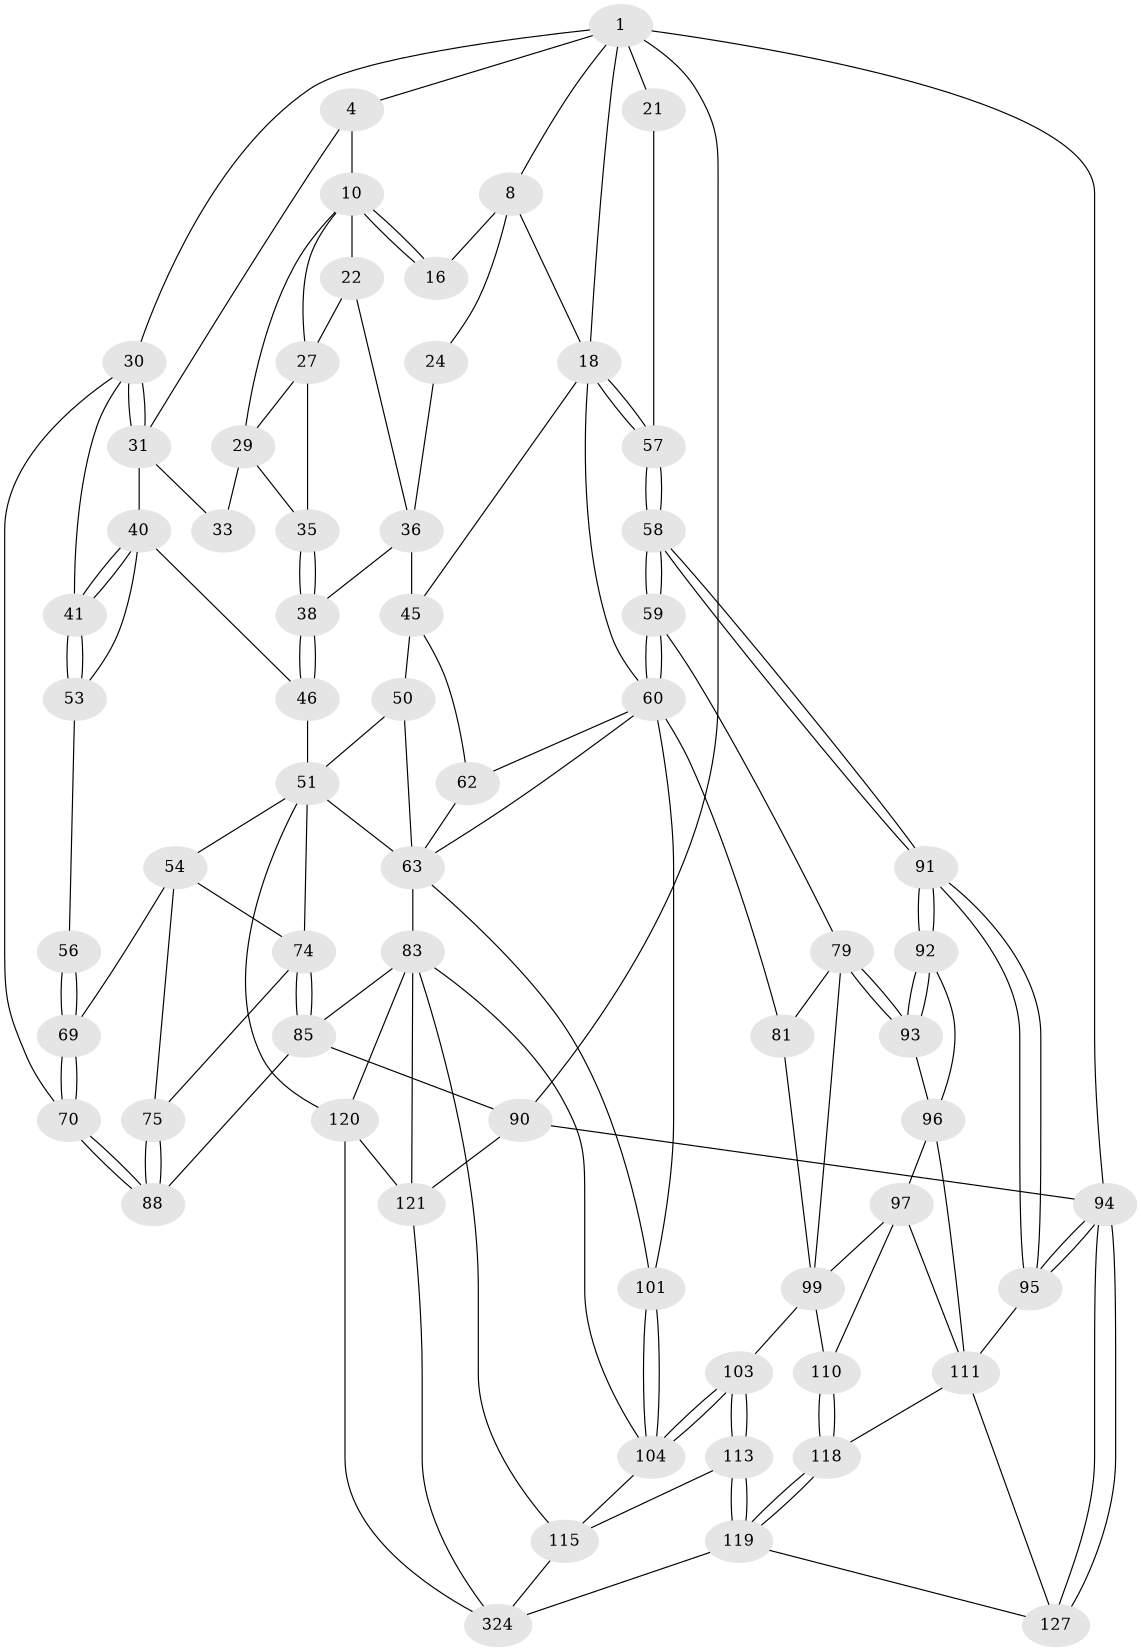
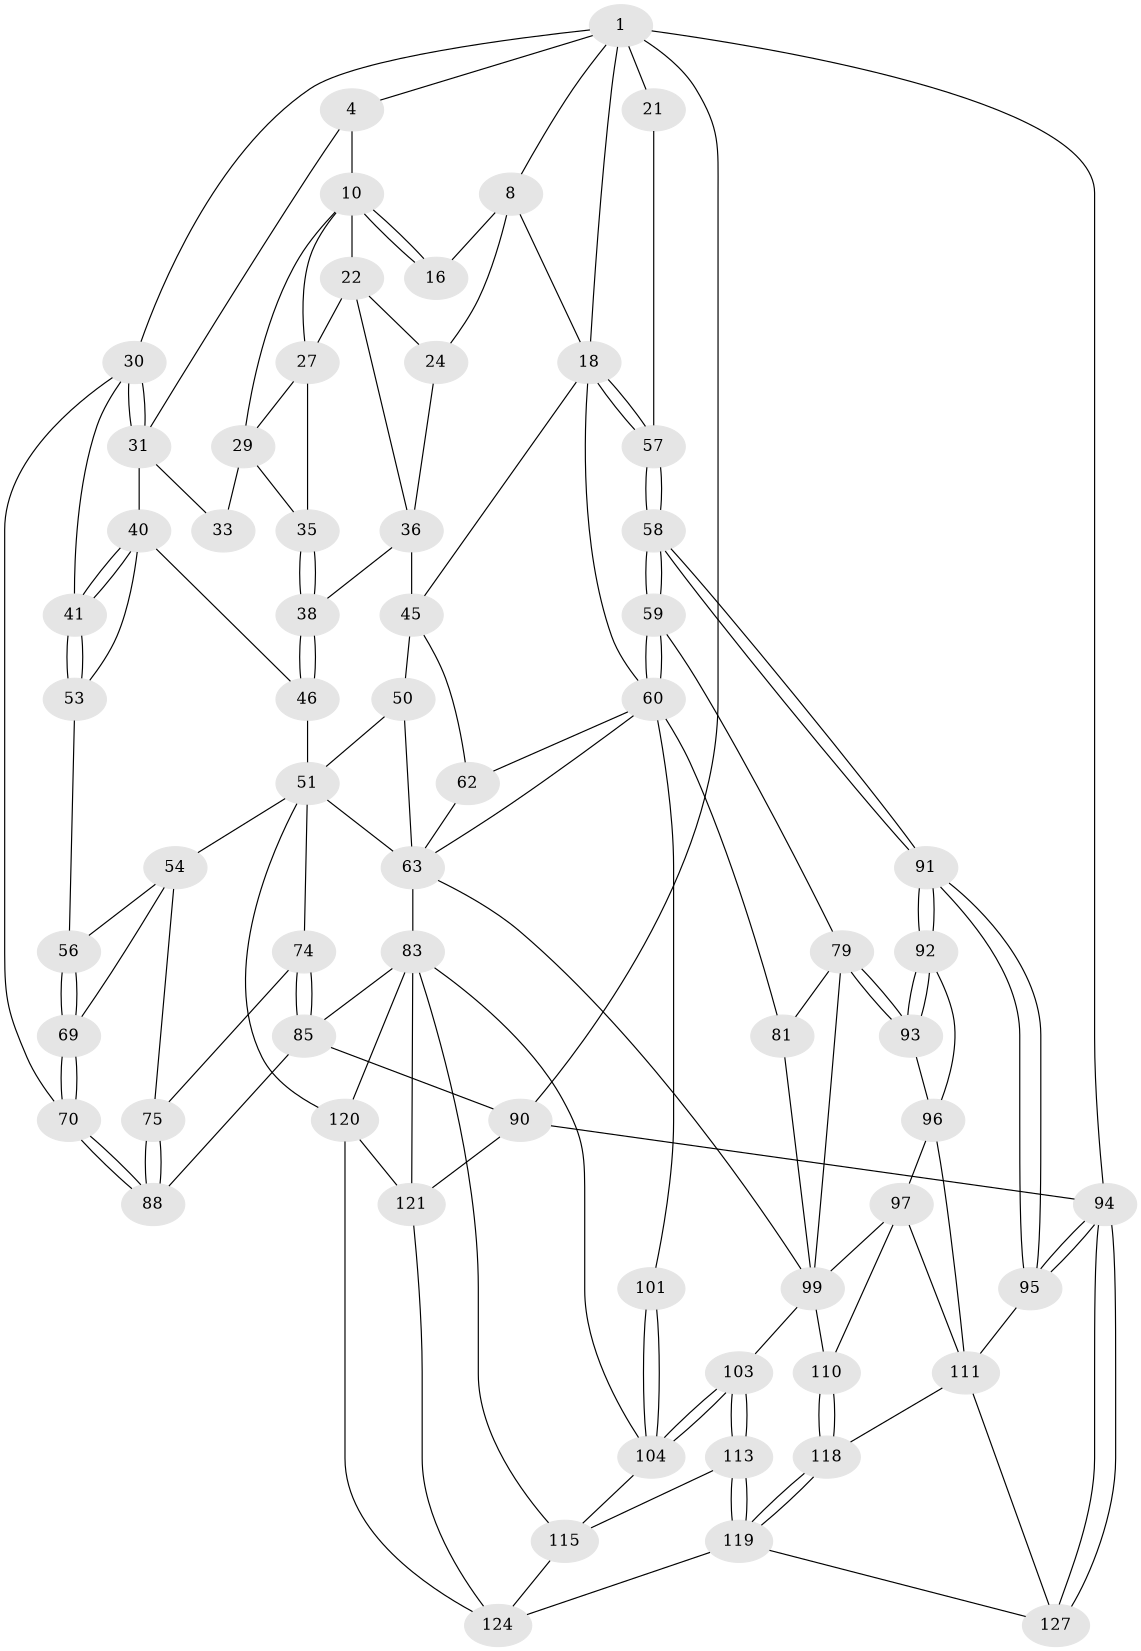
edge "22" -- "24": added
edge "54" -- "74": now "54" -- "56"
edge "63" -- "101": now "63" -- "99"
node "324": label "324" -> "124"
